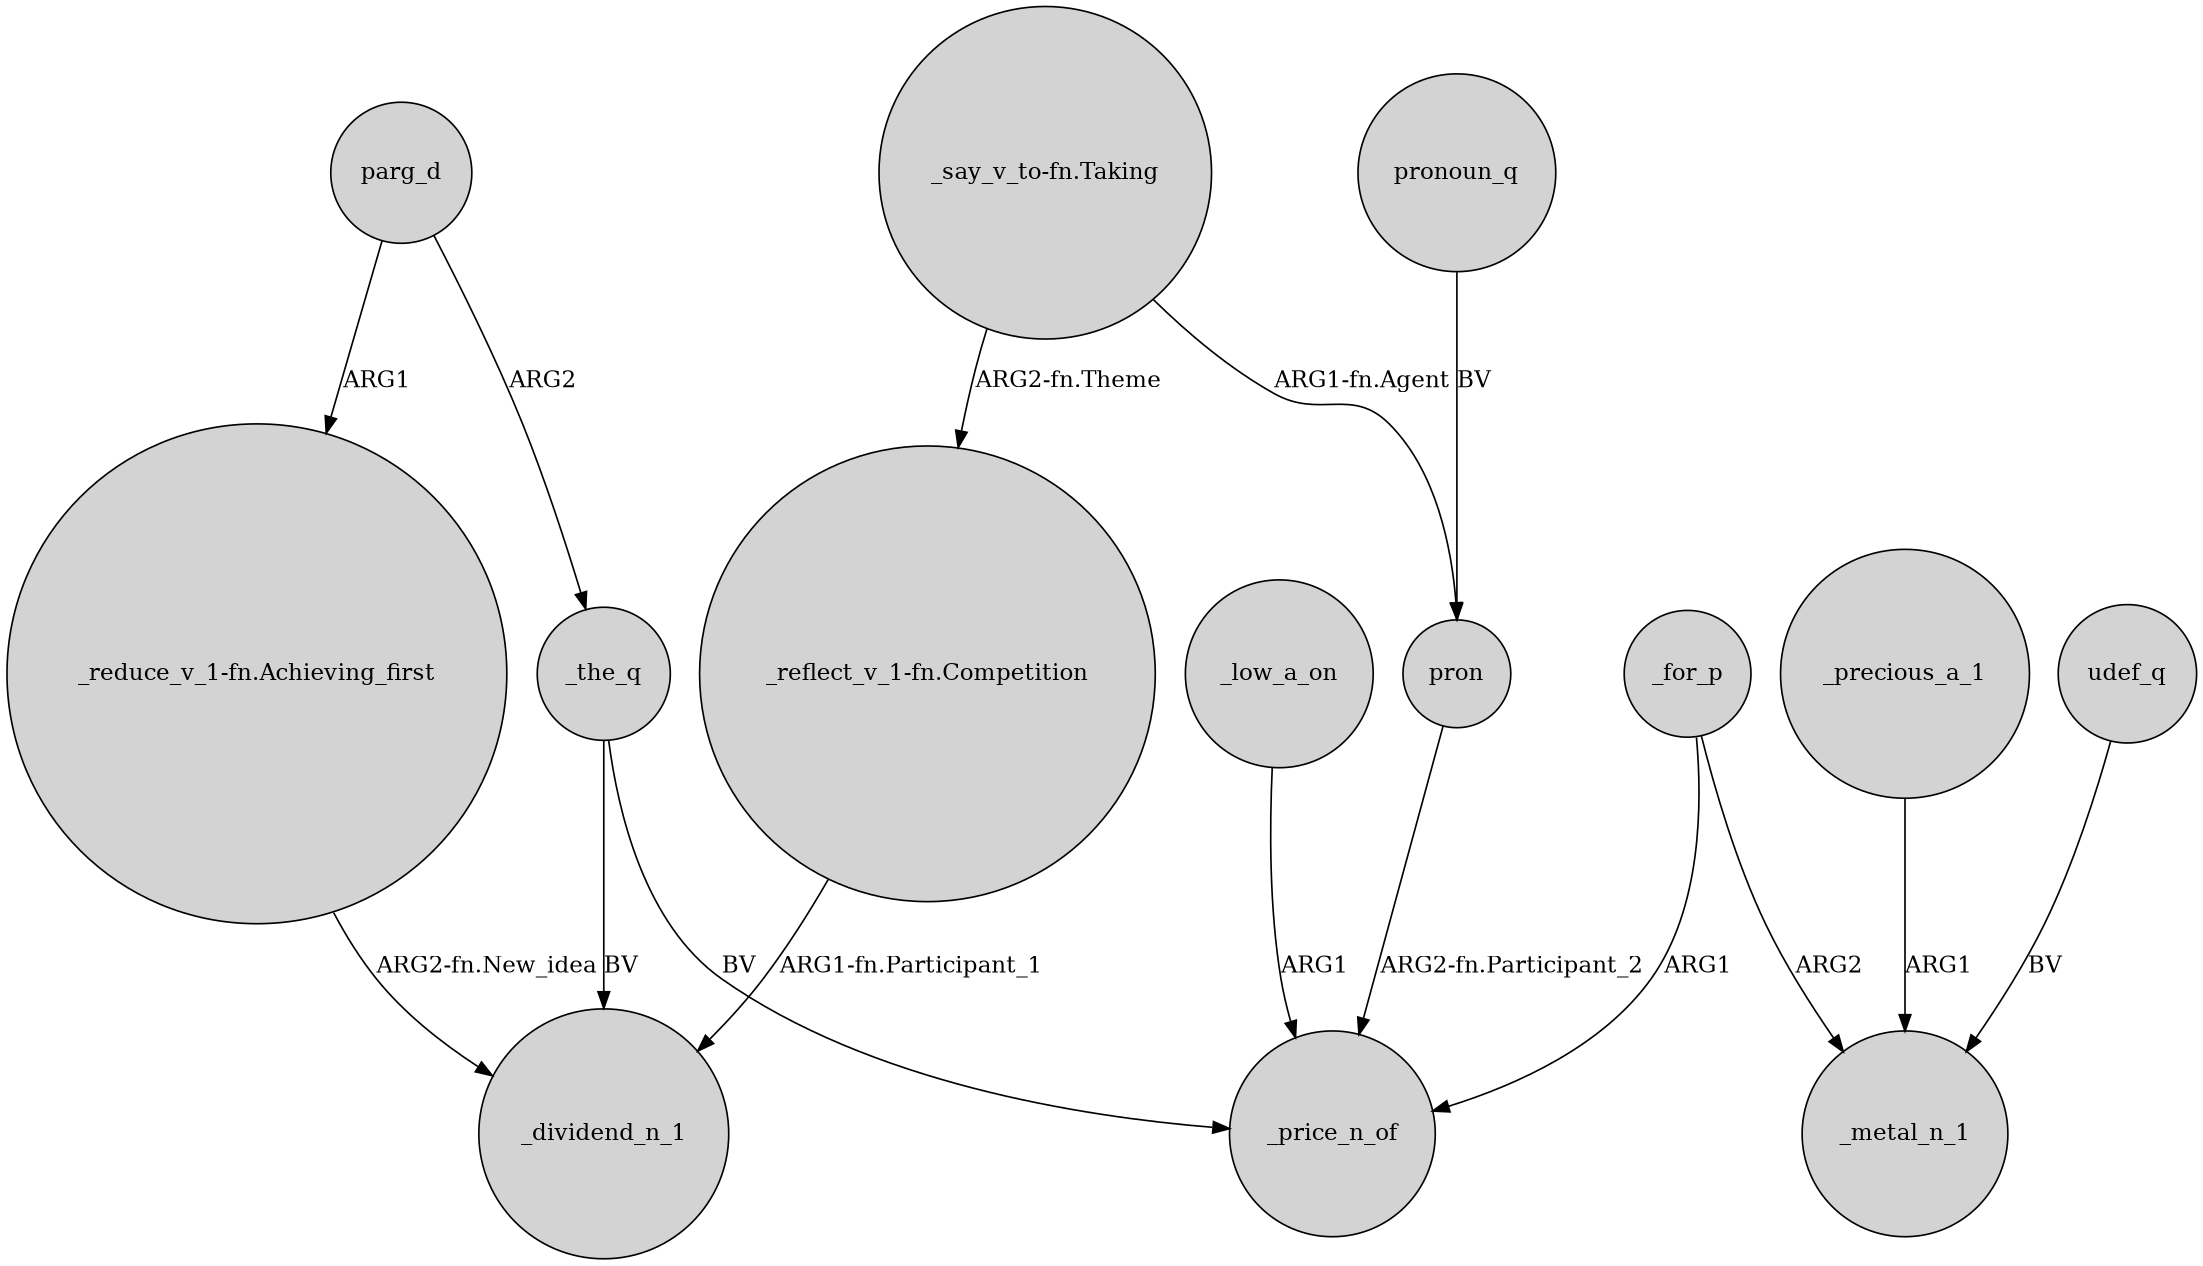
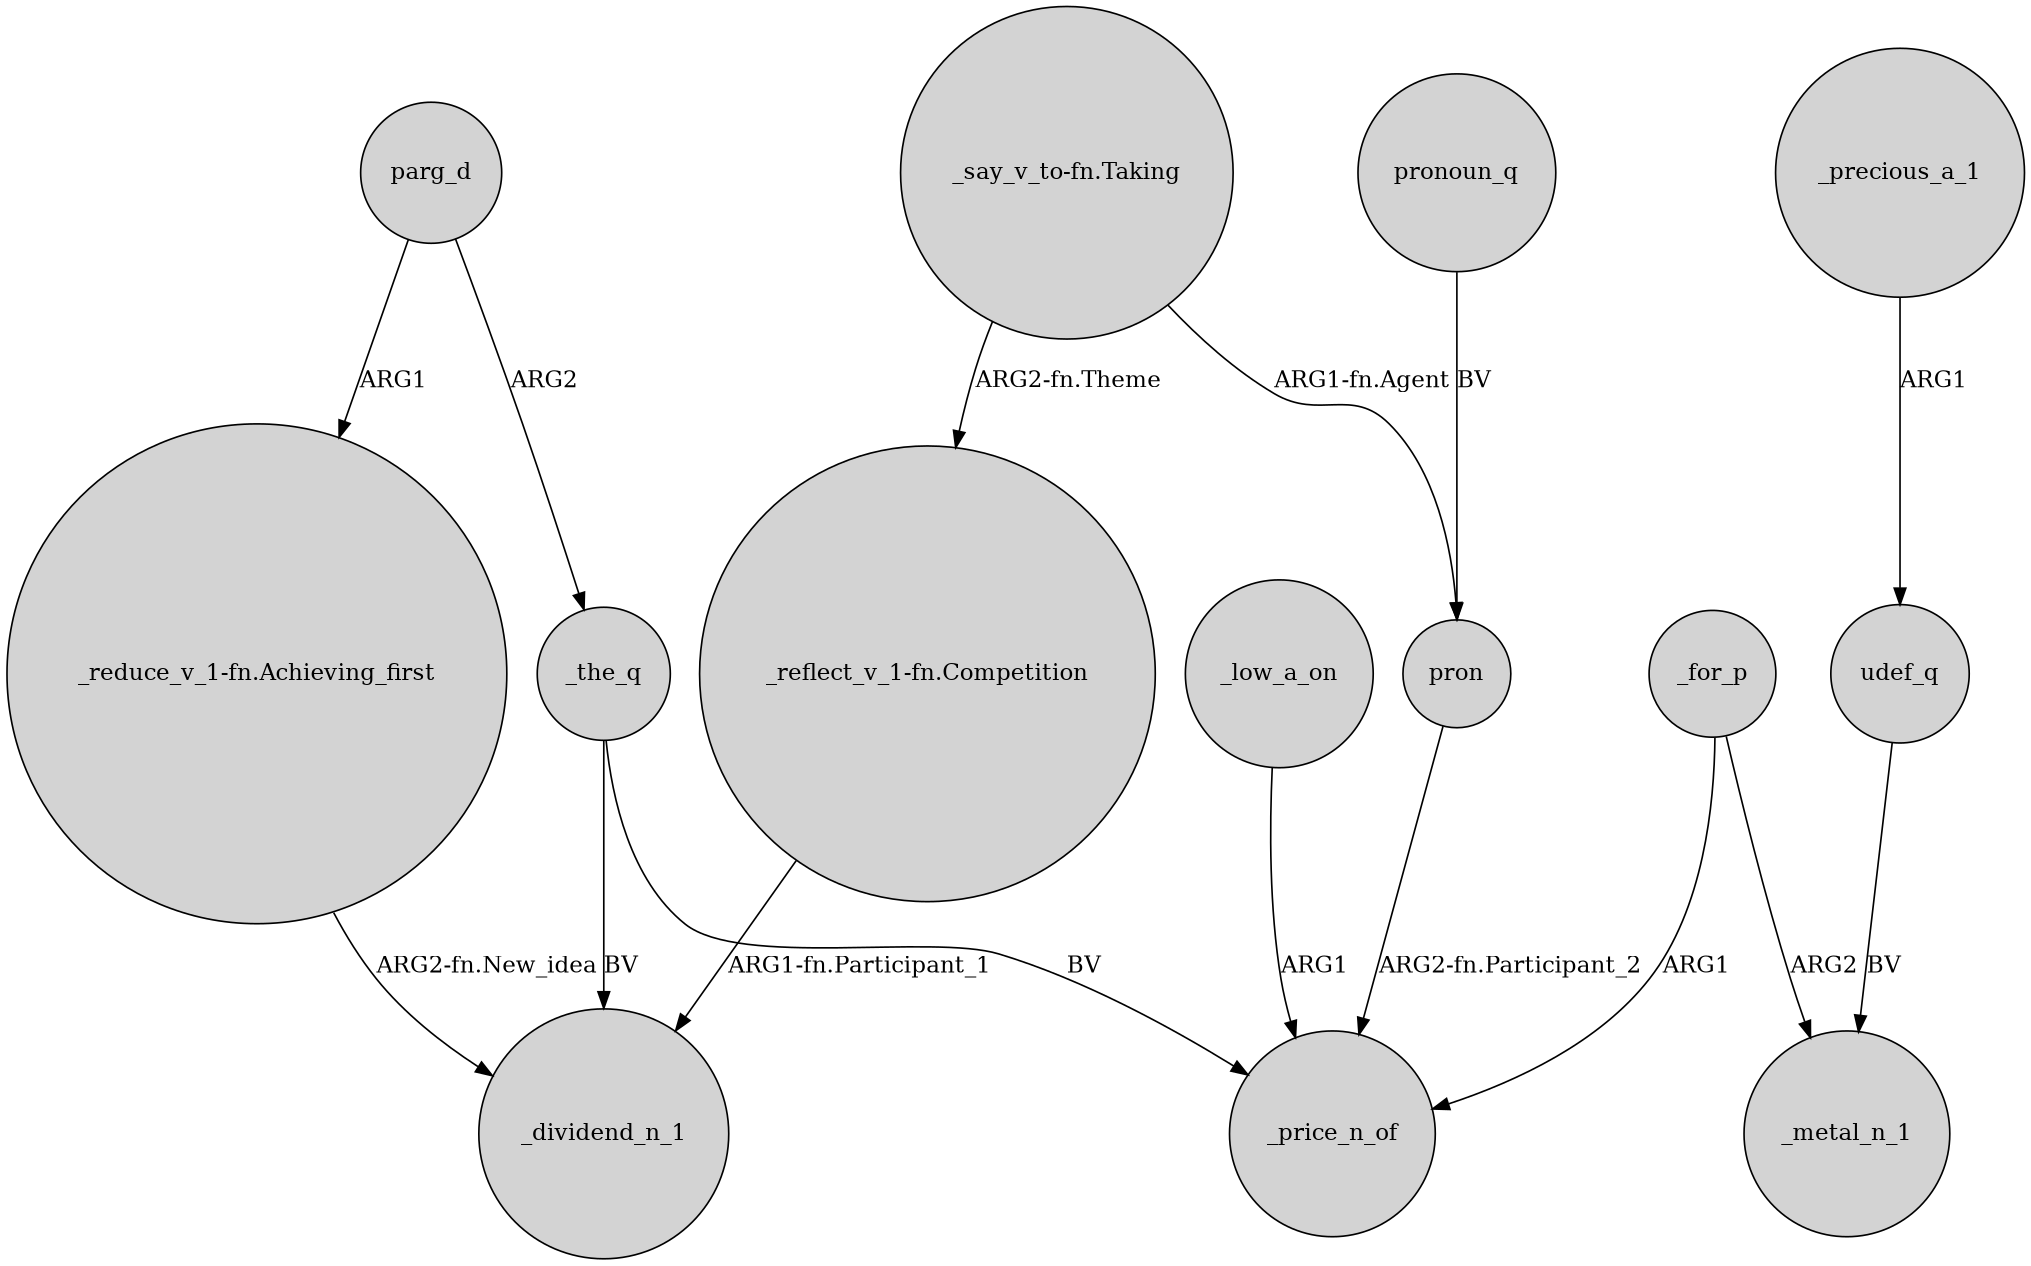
edge "_precious_a_1" -> "_metal_n_1": now "_precious_a_1" -> "udef_q"
